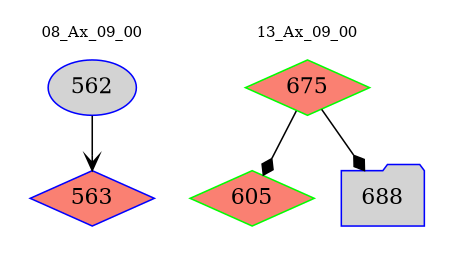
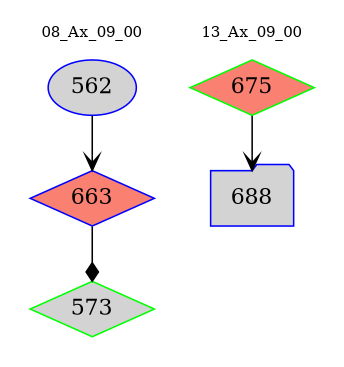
edge "675" -> "688": arrowhead diamond -> vee
node "563": label "563" -> "663"
node "605": removed
node "573": added
